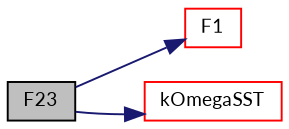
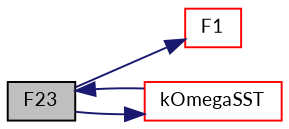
edge "kOmegaSST" -> "F23": added
